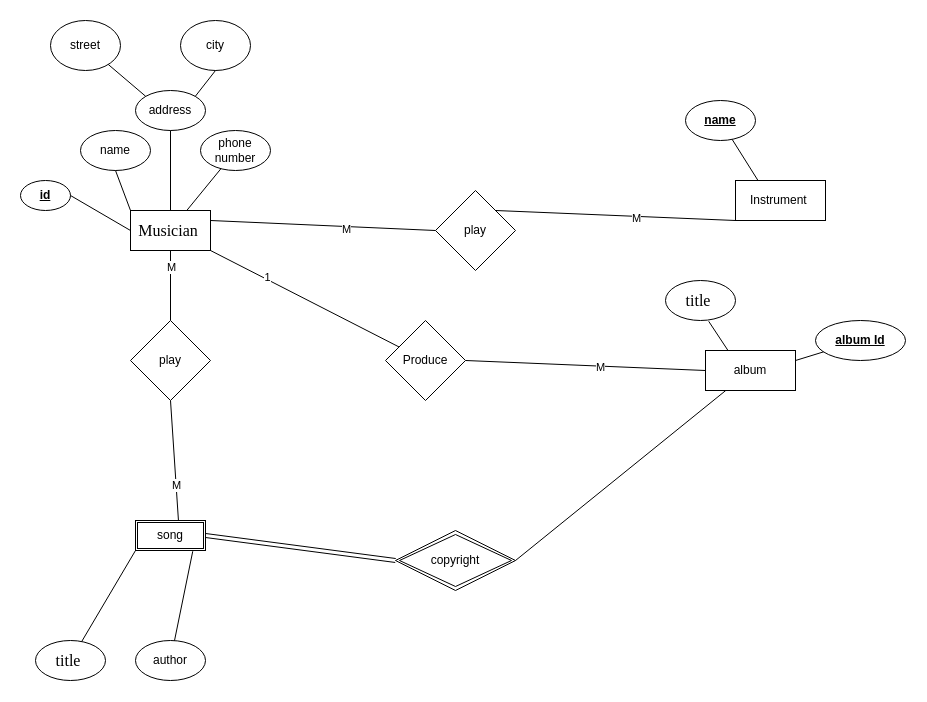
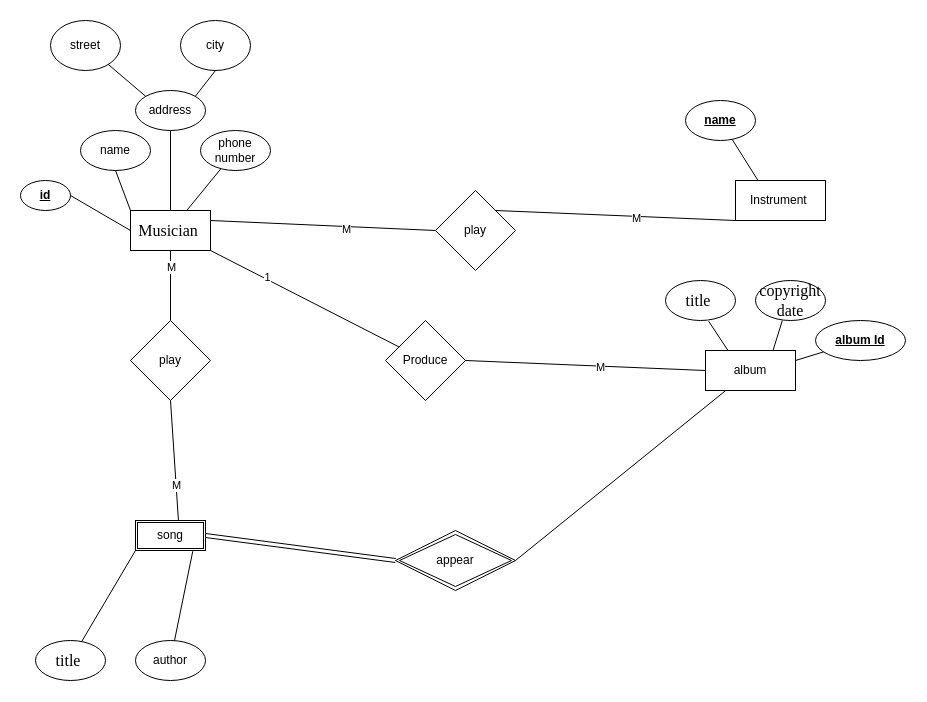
node "copyright date": added
edge "copyright date" -- "album": added
node "copyright": label "copyright" -> "appear"
